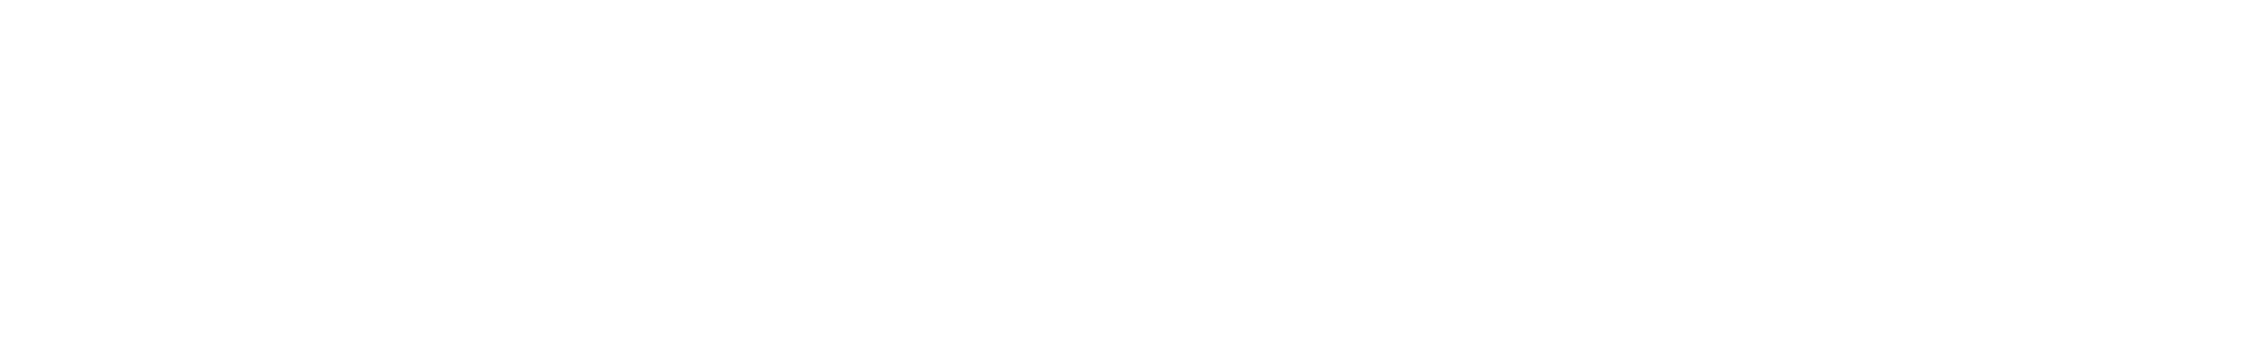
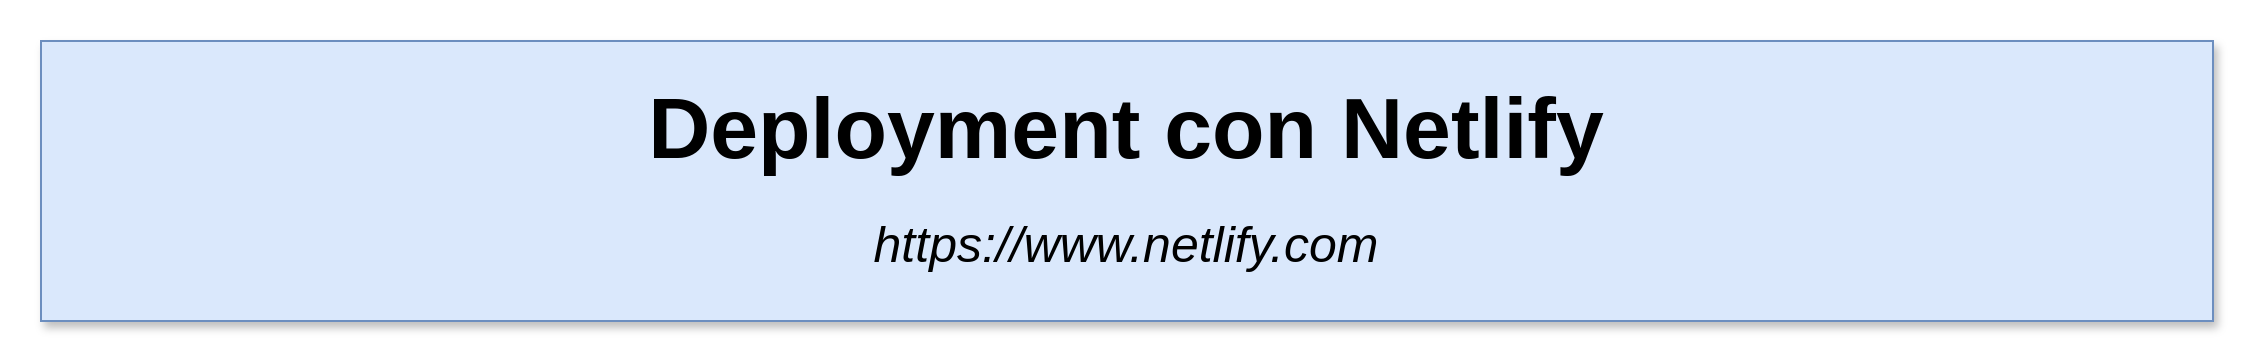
node "Deployment con Netlify https://www.netlify.com": added
